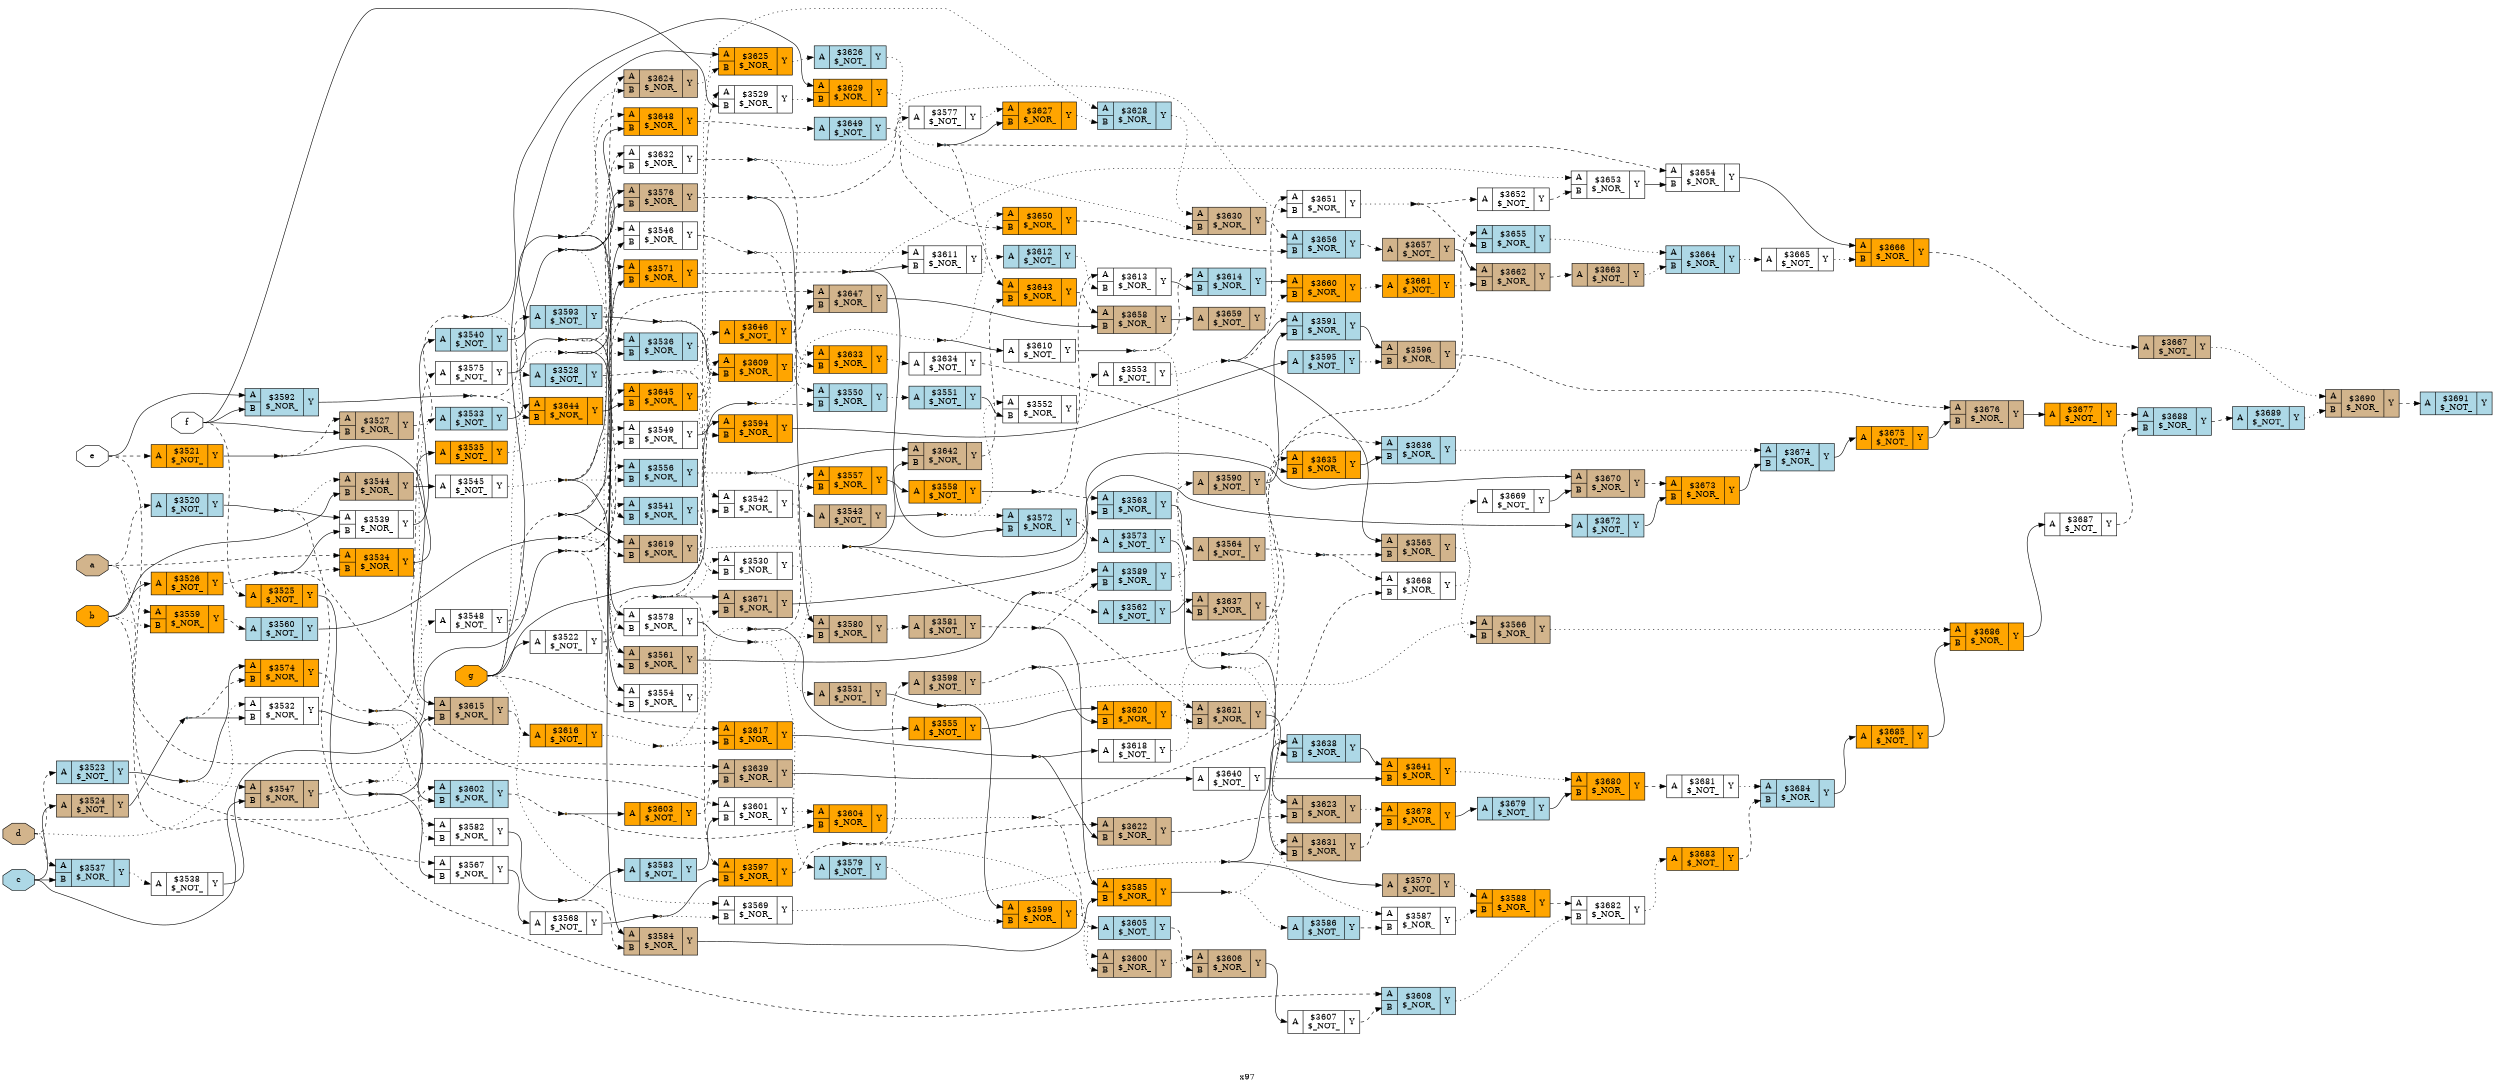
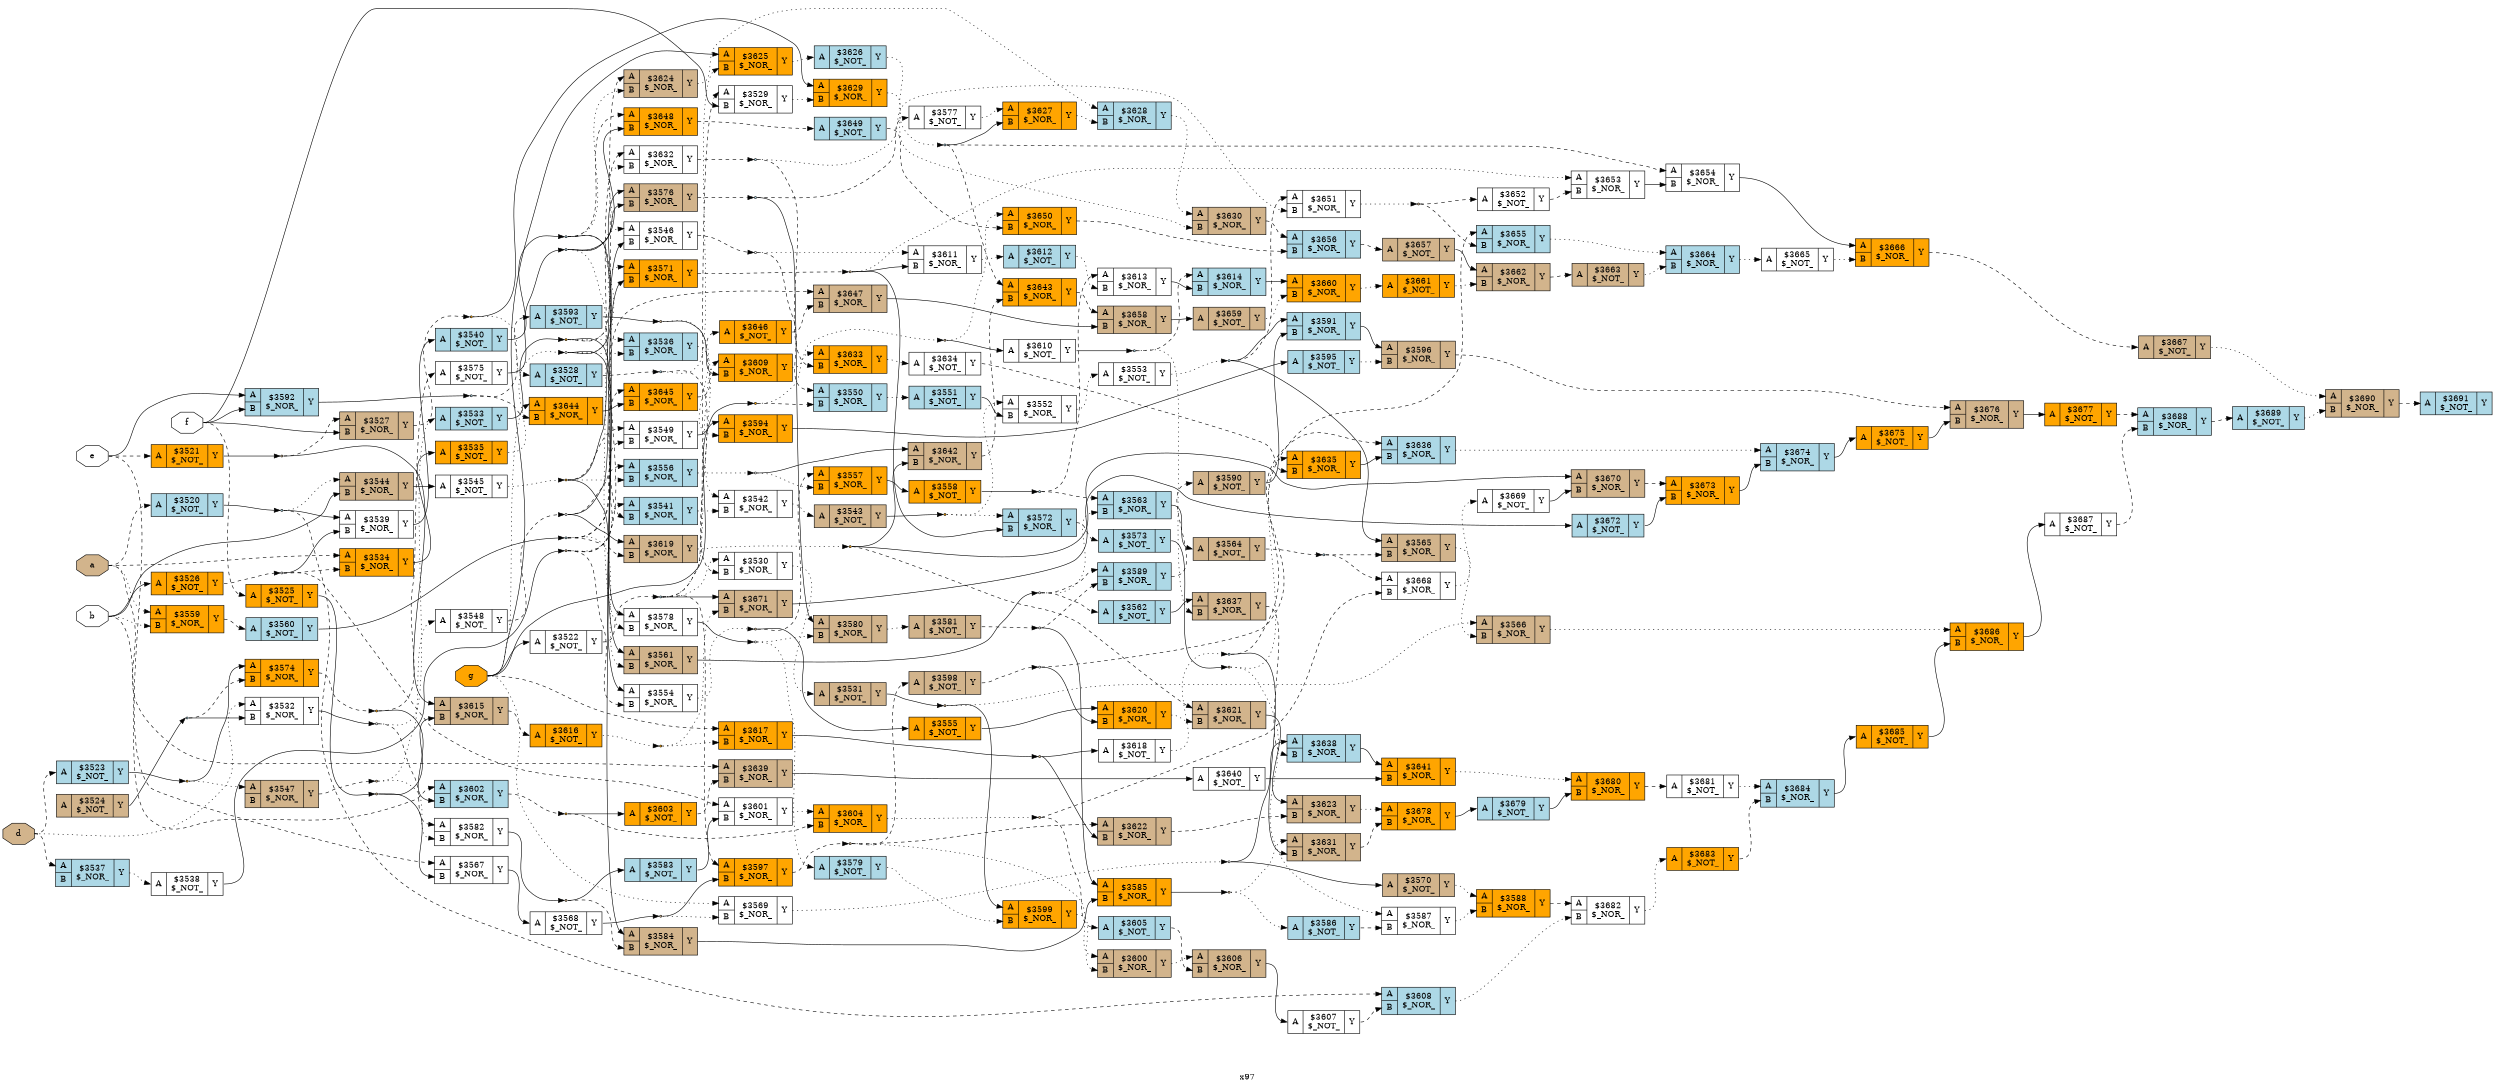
node "b": fillcolor orange -> white
node "c": removed
